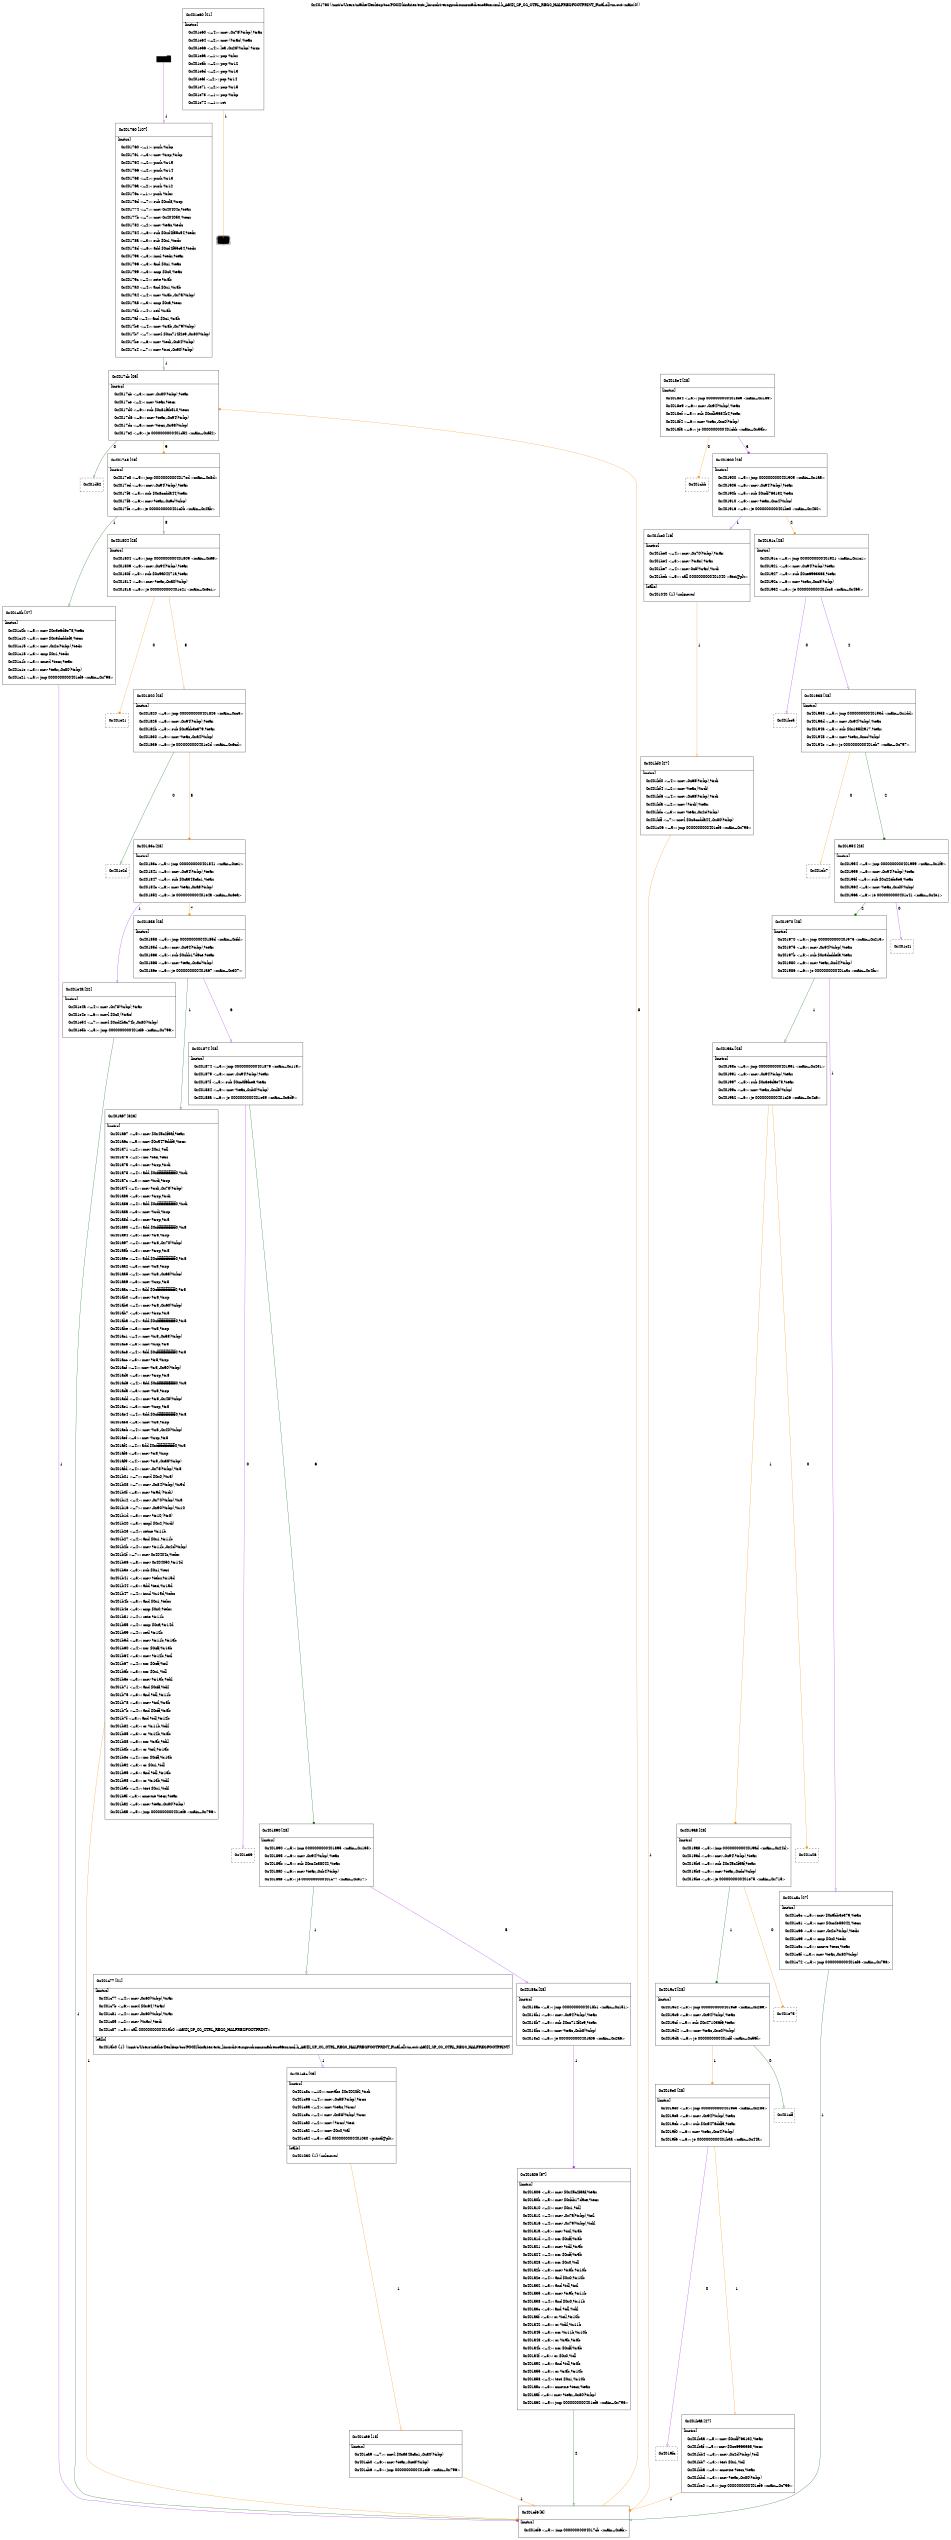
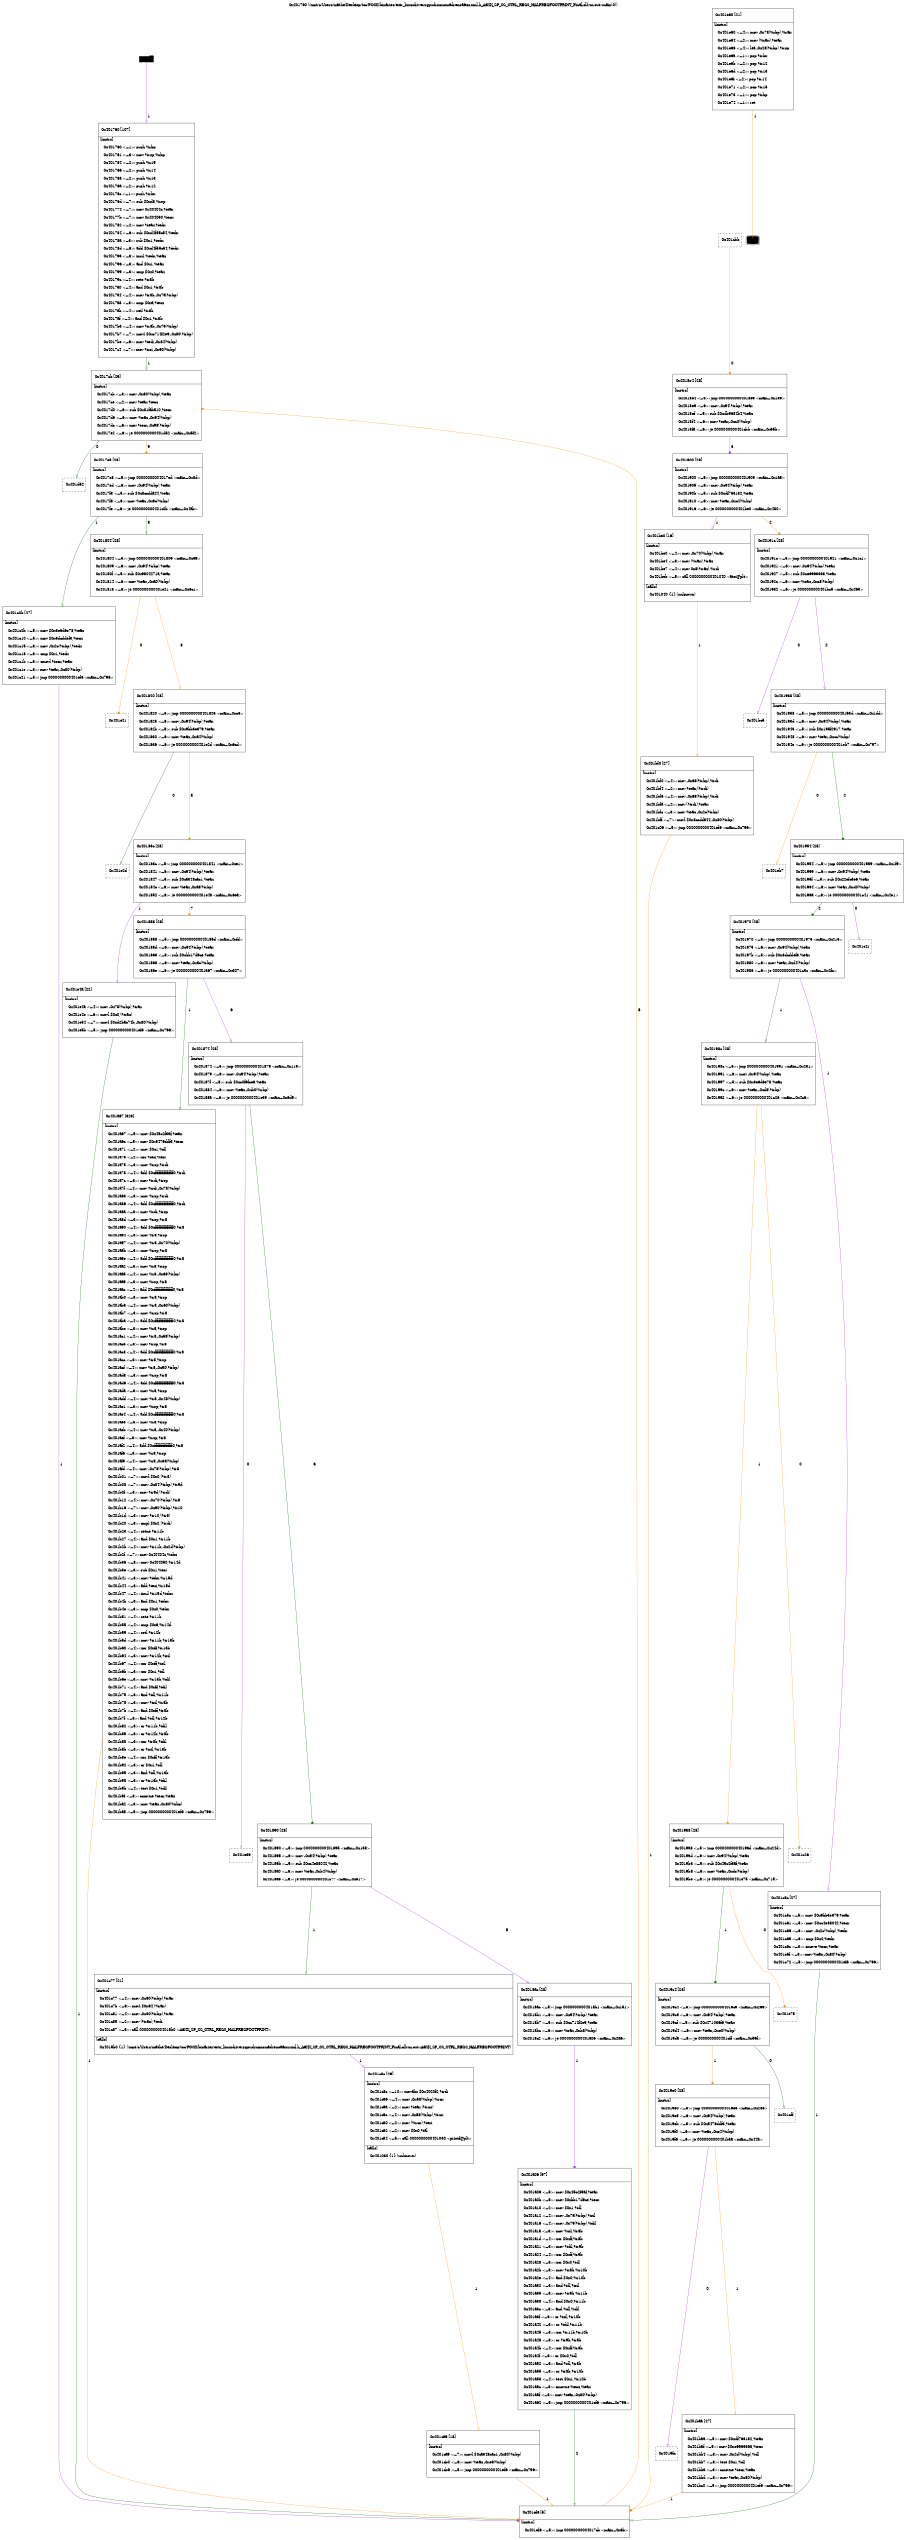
edge "0x4018e4 [28]" -> "0x401cbb": reversed
